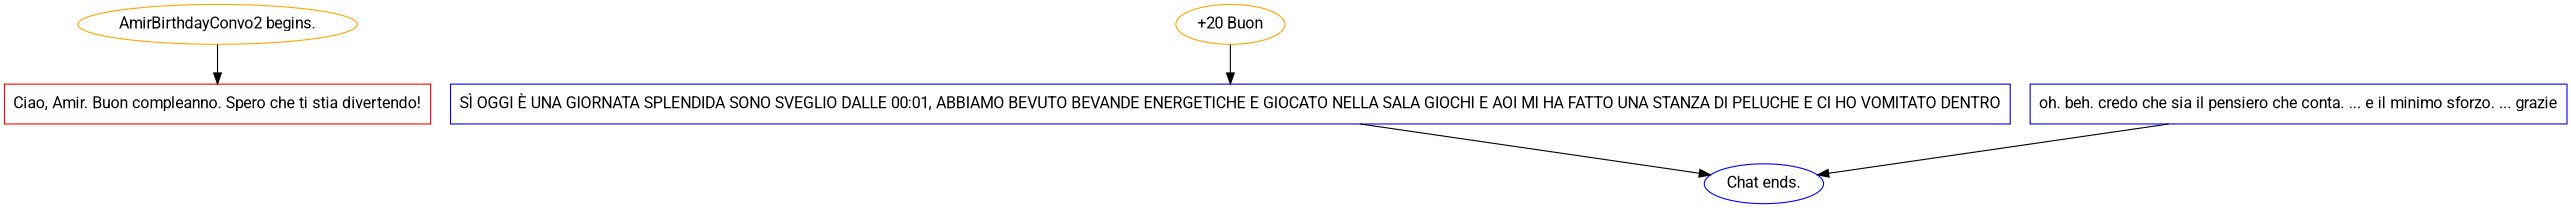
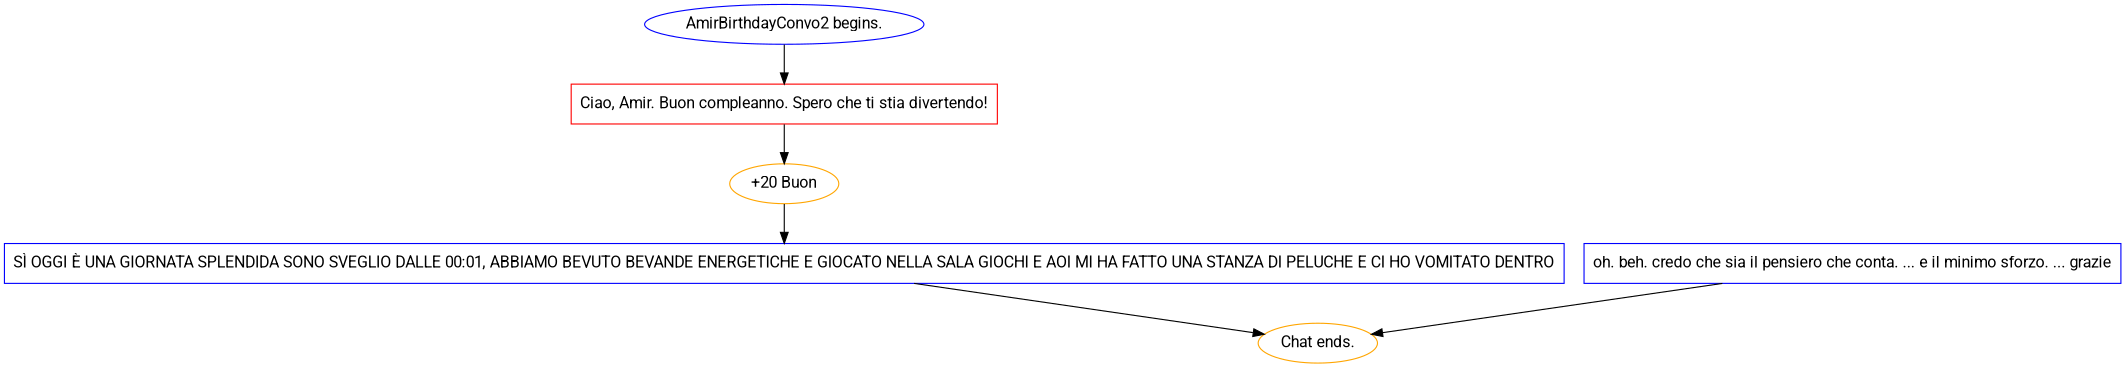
node "AmirBirthdayConvo2 begins.": color orange -> blue
edge "Ciao, Amir. Buon compleanno. Spero che ti stia divertendo!" -> "+20 Buon": added
node "Chat ends.": color blue -> orange
